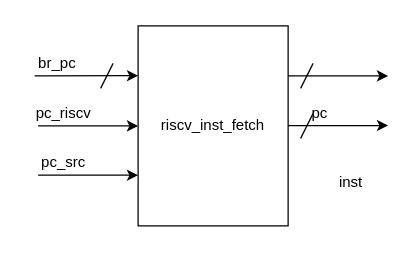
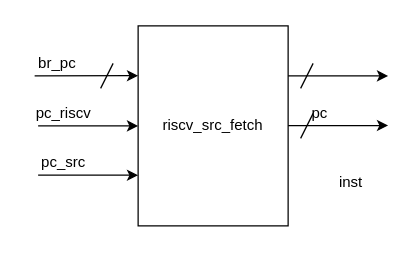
node "riscv_inst_fetch": label "riscv_inst_fetch" -> "riscv_src_fetch"
